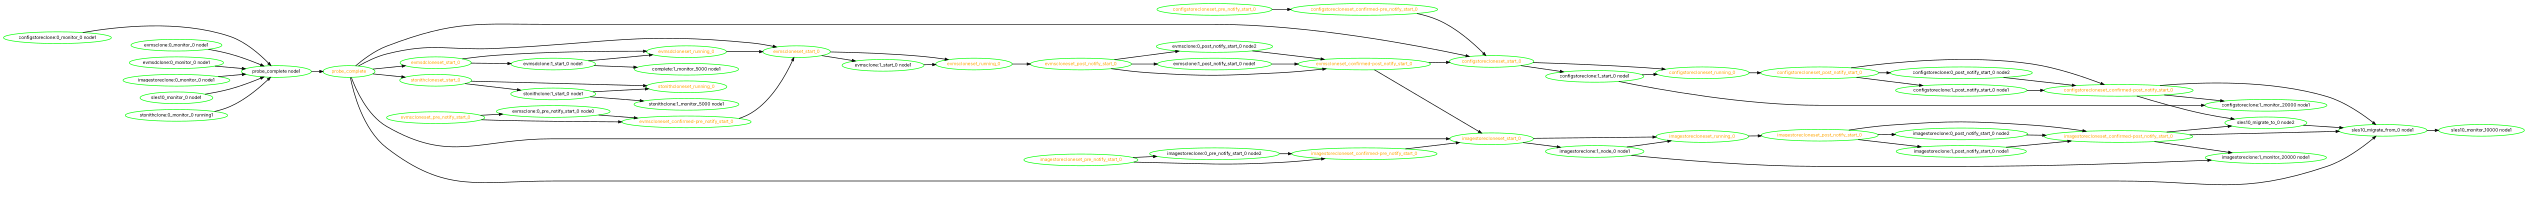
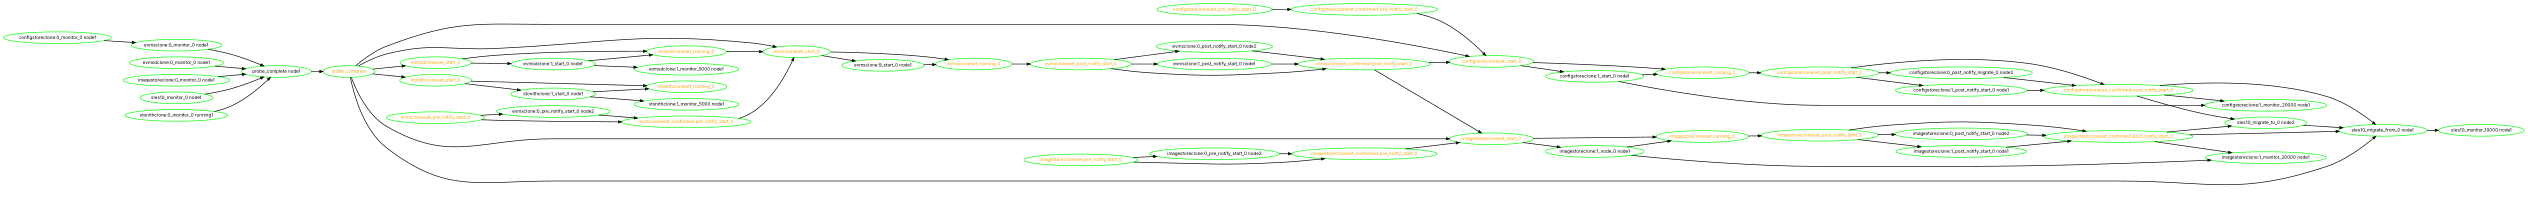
edge "configstoreclone:0_monitor_0 node1" -> "probe_complete node1": now "configstoreclone:0_monitor_0 node1" -> "evmsclone:0_monitor_0 node1"
node "evmsclone:1_start_0 node1": label "evmsclone:1_start_0 node1" -> "evmsclone:9_start_0 node1"
node "complete:1_monitor_5000 node1": label "complete:1_monitor_5000 node1" -> "evmsdclone:1_monitor_5000 node1"
node "configstoreclone:0_post_notify_start_0 node2": label "configstoreclone:0_post_notify_start_0 node2" -> "configstoreclone:0_post_notify_migrate_0 node2"
node "evmsclone:0_pre_notify_start_0 node0": label "evmsclone:0_pre_notify_start_0 node0" -> "evmsclone:0_pre_notify_start_0 node2"
